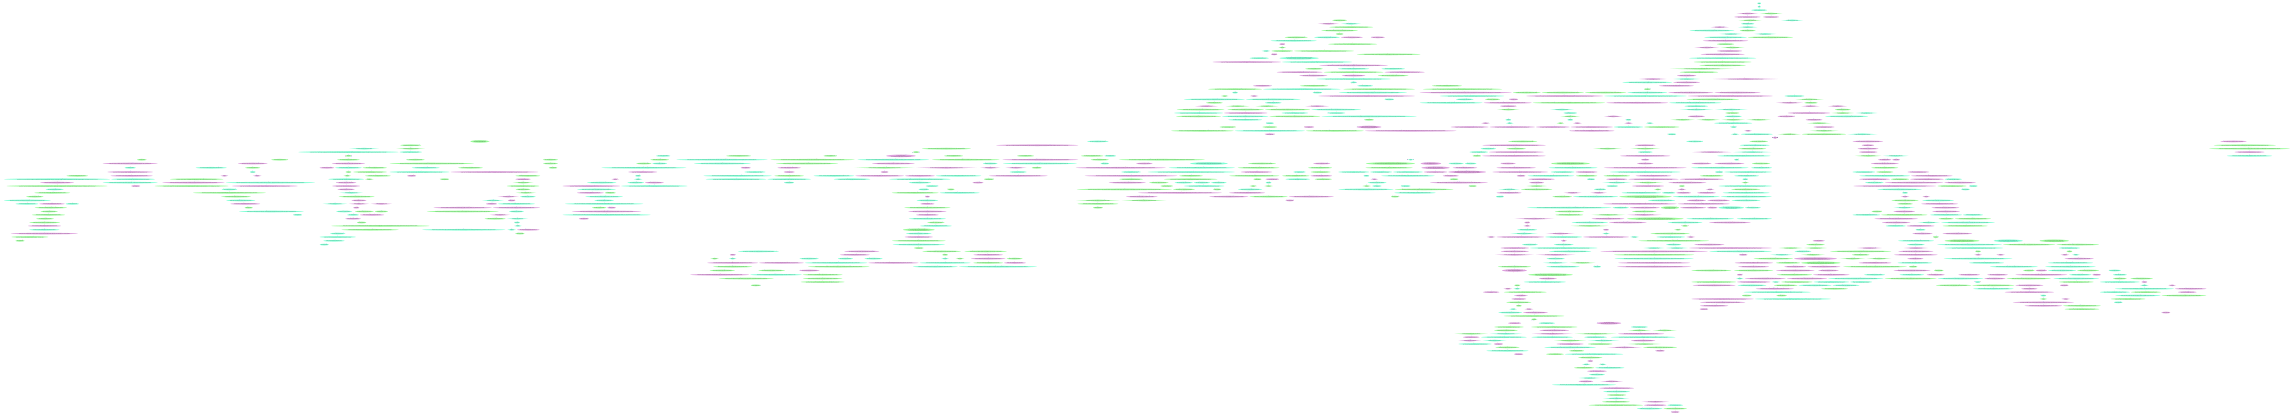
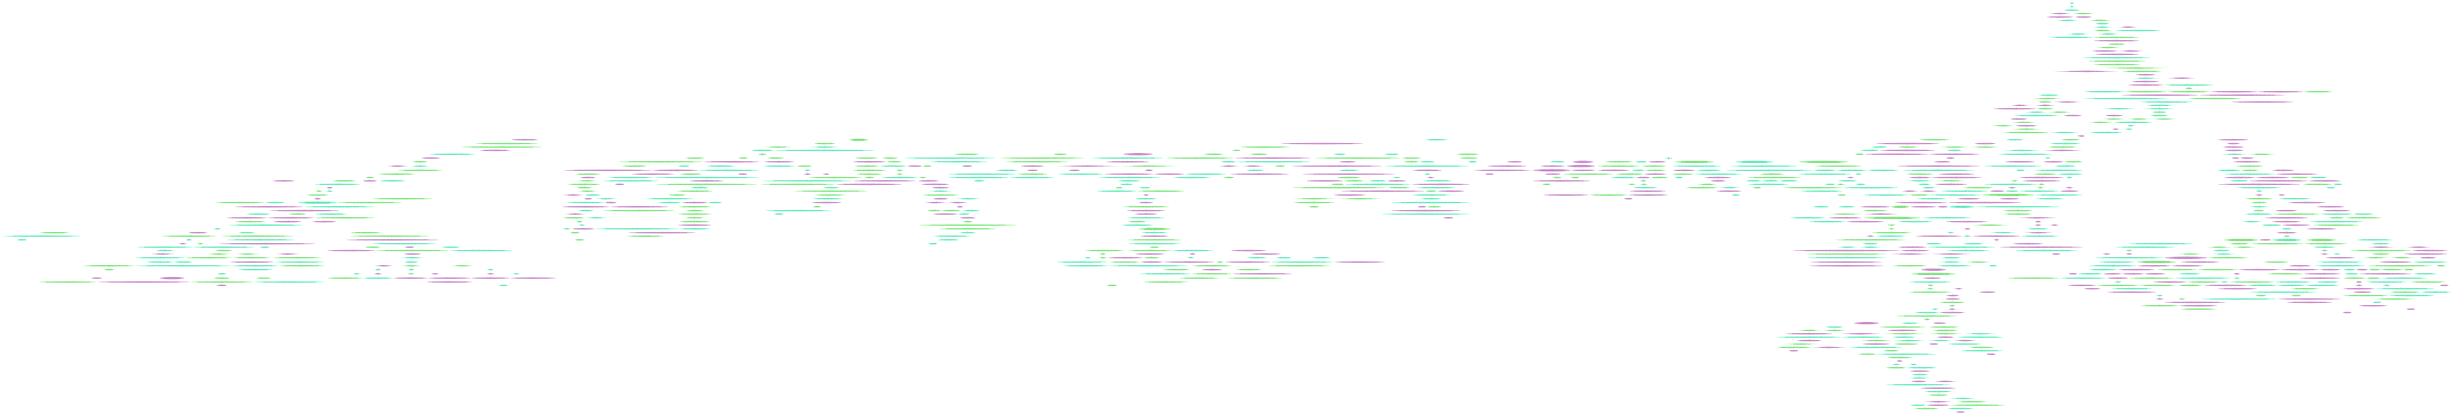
node "Perception (Sight): What? Where is he, then?": added
